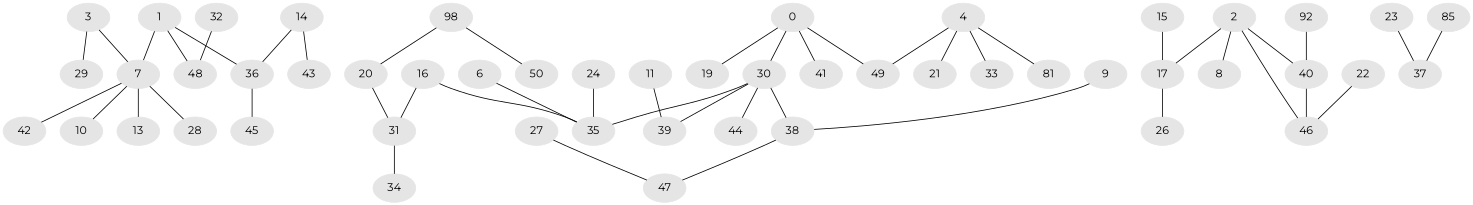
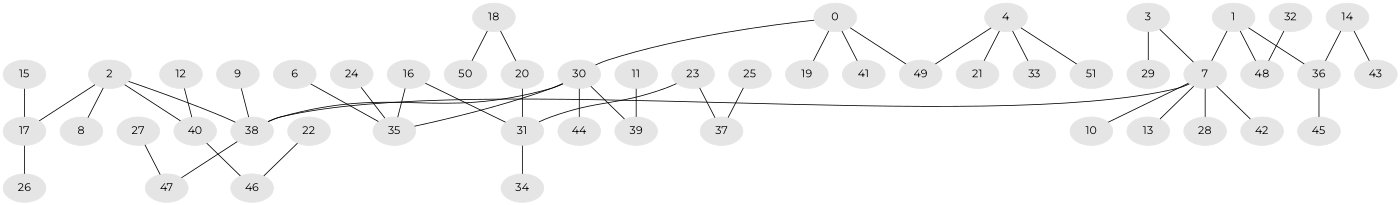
node "98": label "98" -> "18"
node "92": label "92" -> "12"
node "85": label "85" -> "25"
node "81": label "81" -> "51"
edge "2" -- "46": now "2" -- "38"
edge "7" -- "38": added
edge "23" -- "31": added
